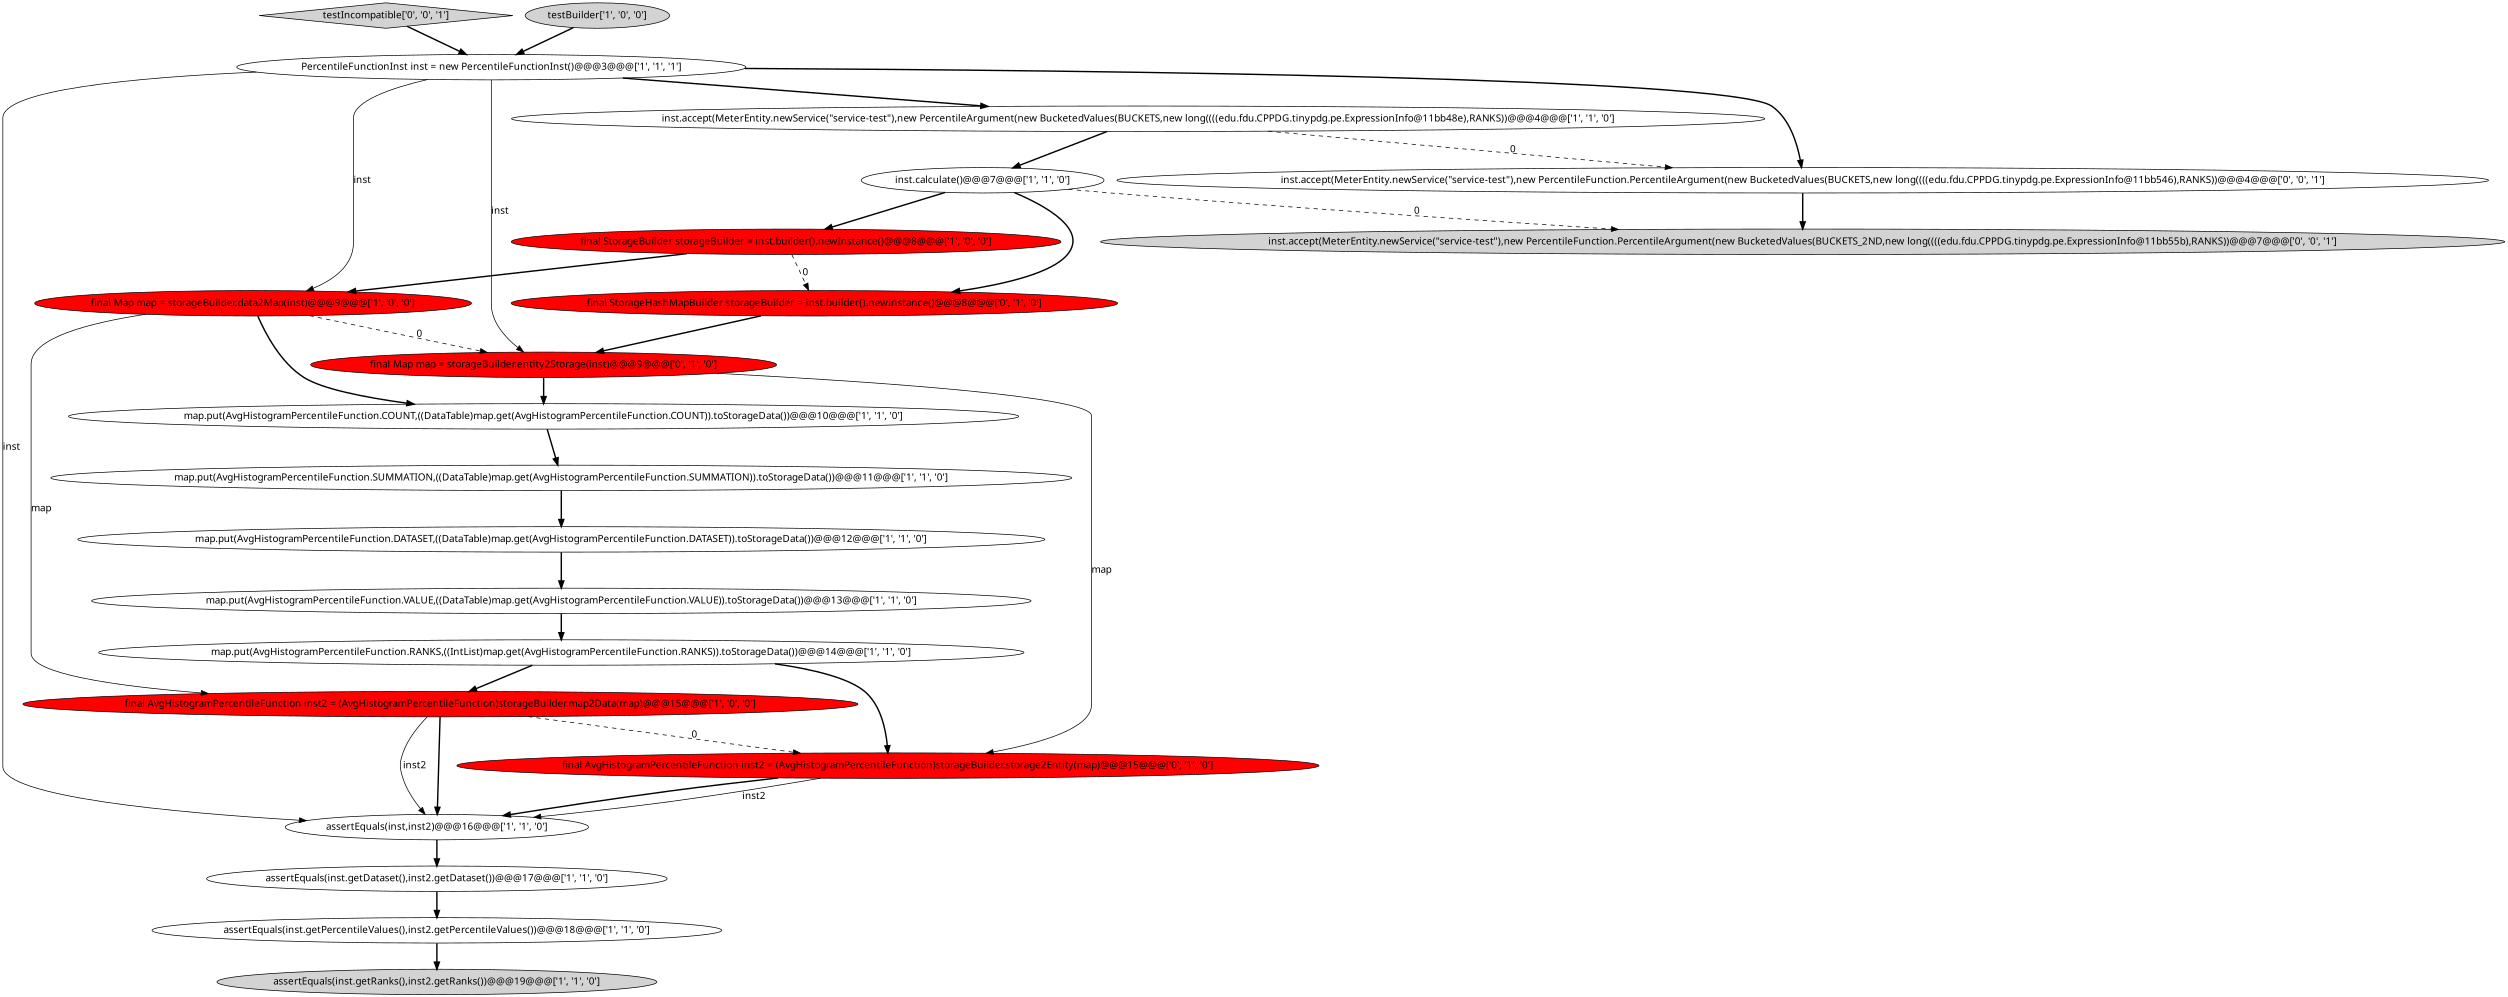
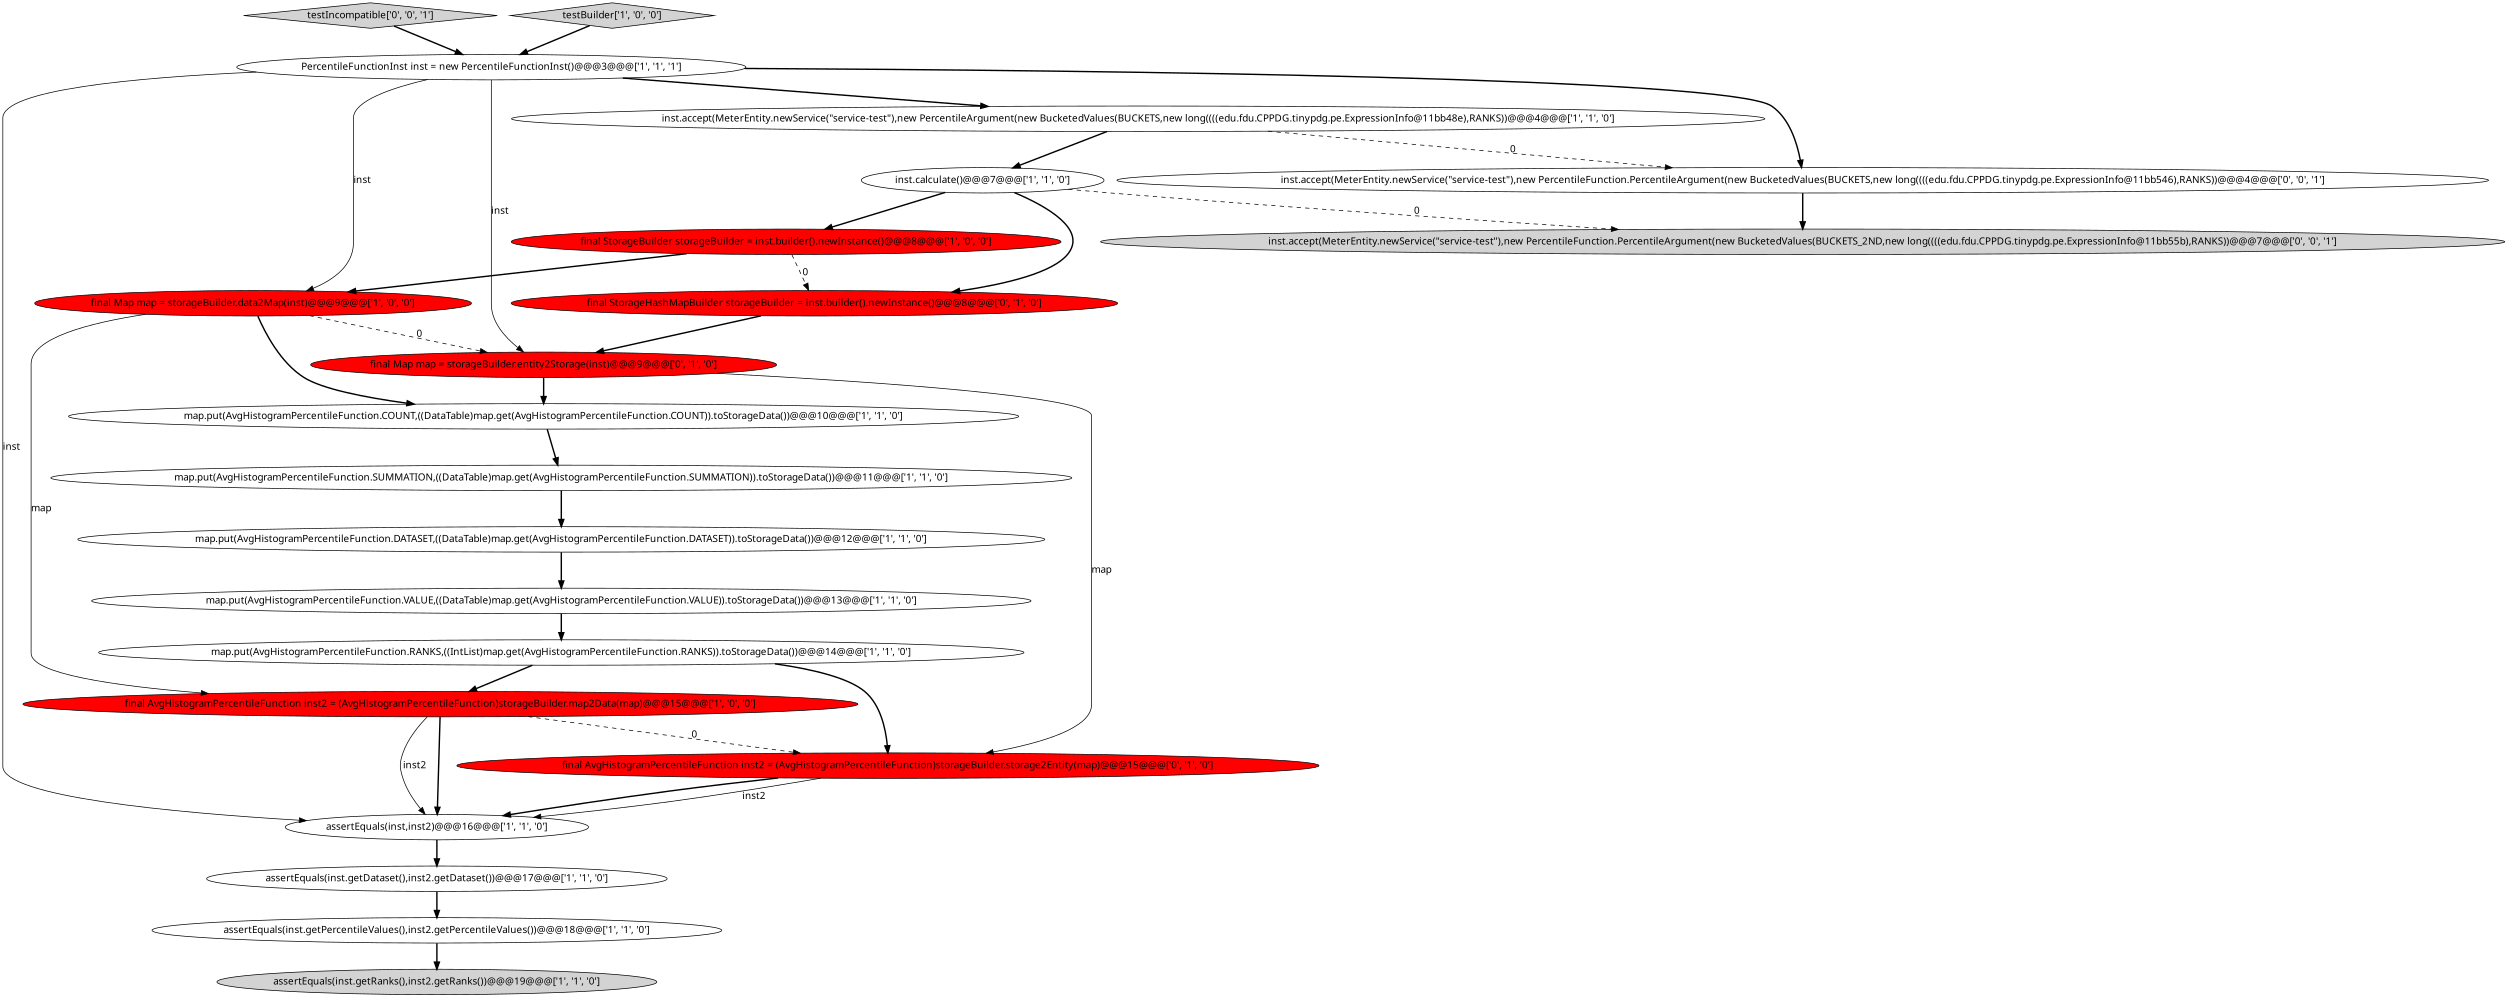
node "testBuilder['1', '0', '0']": shape ellipse -> diamond
